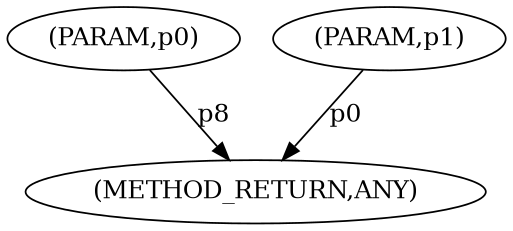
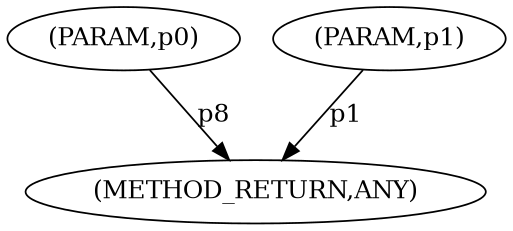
edge "(PARAM,p1)" -> "(METHOD_RETURN,ANY)": label "p0" -> "p1"
